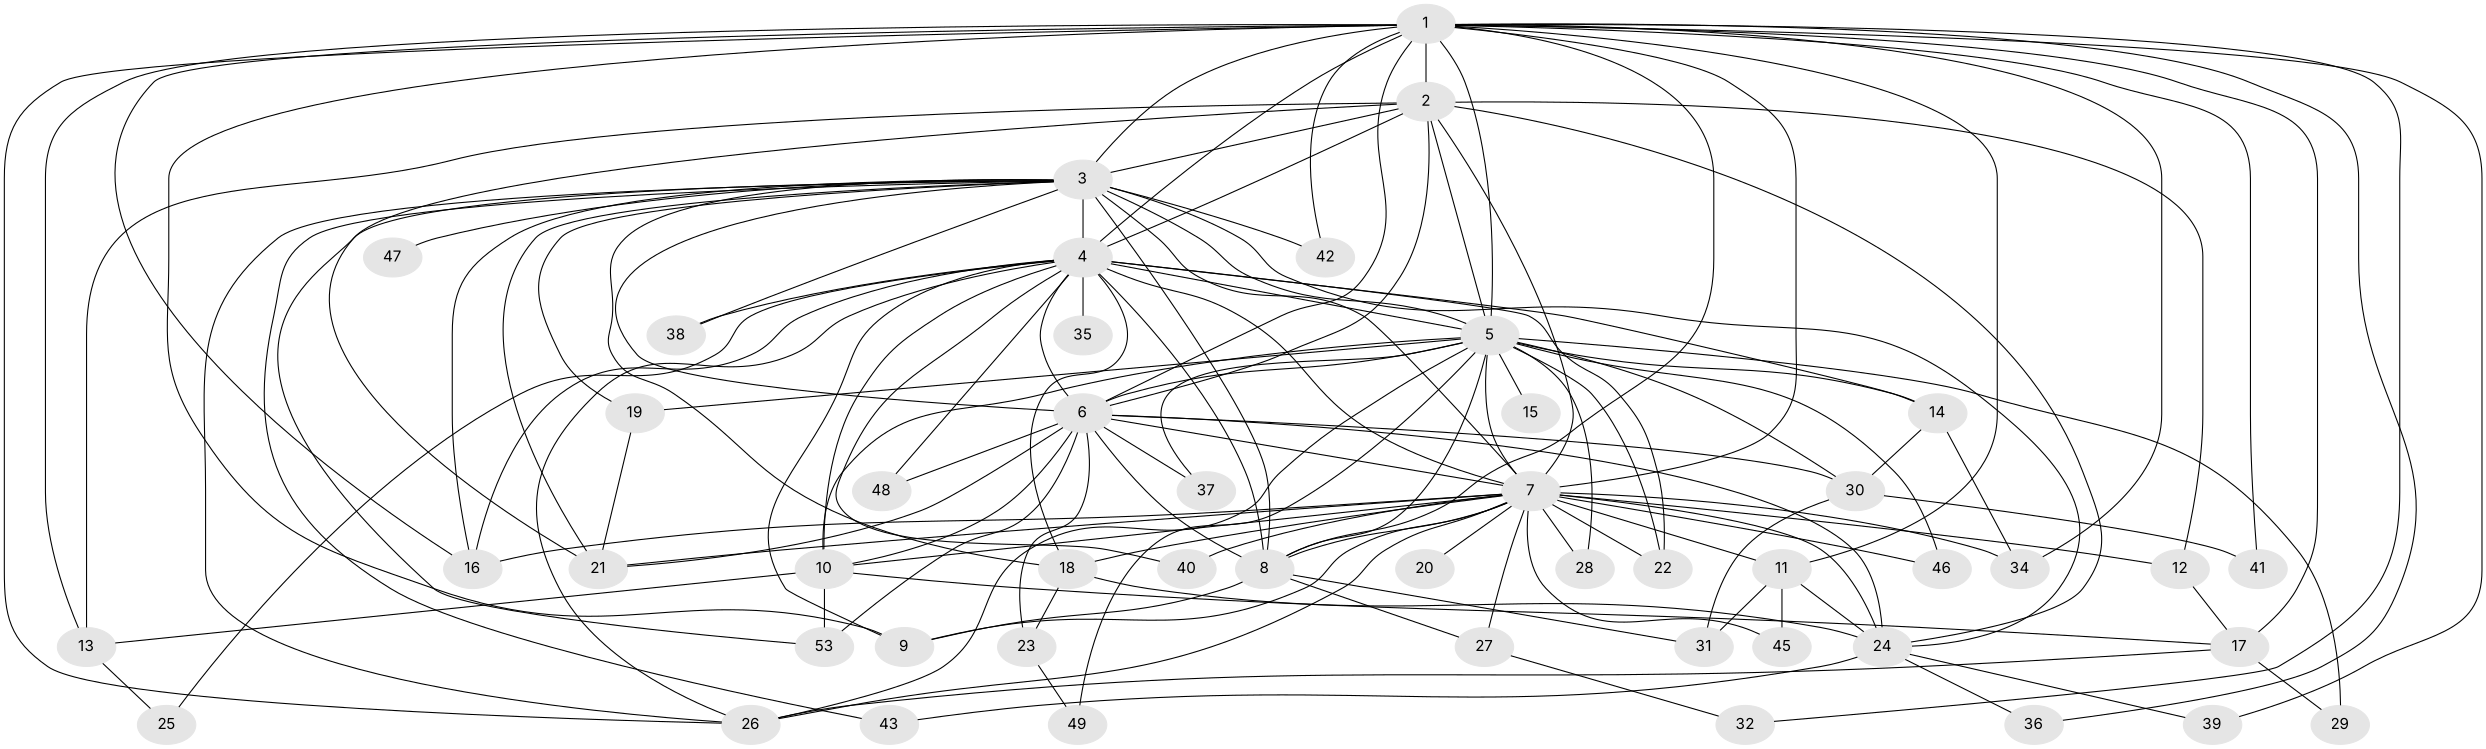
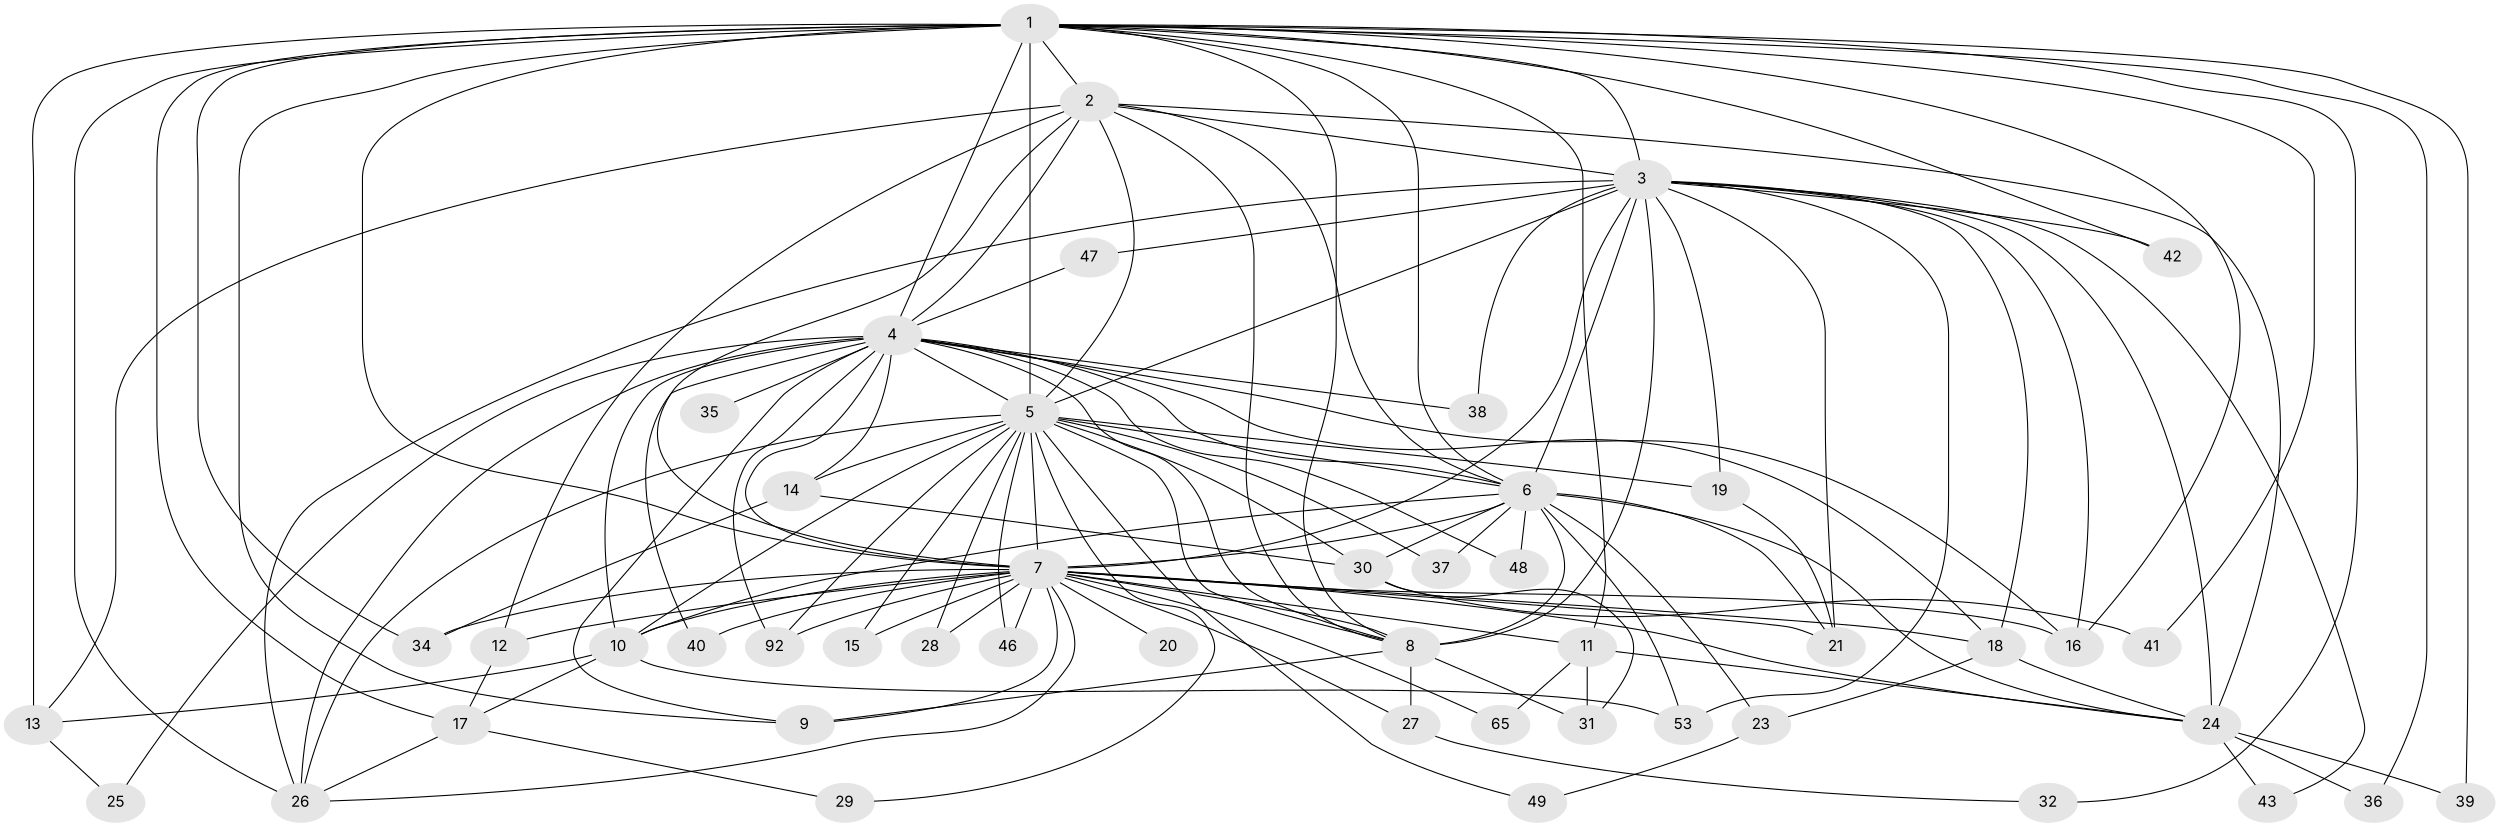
edge "2" -- "21": now "2" -- "8"
edge "3" -- "4": now "47" -- "4"
node "22": label "22" -> "92"
edge "7" -- "15": added
node "45": label "45" -> "65"
